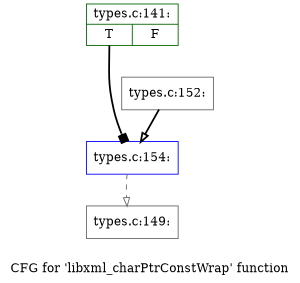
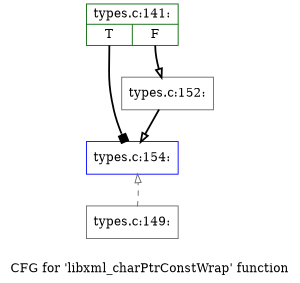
edge "types.c:141:" -> "types.c:152:": added
edge "types.c:154:" -> "types.c:149:": reversed
